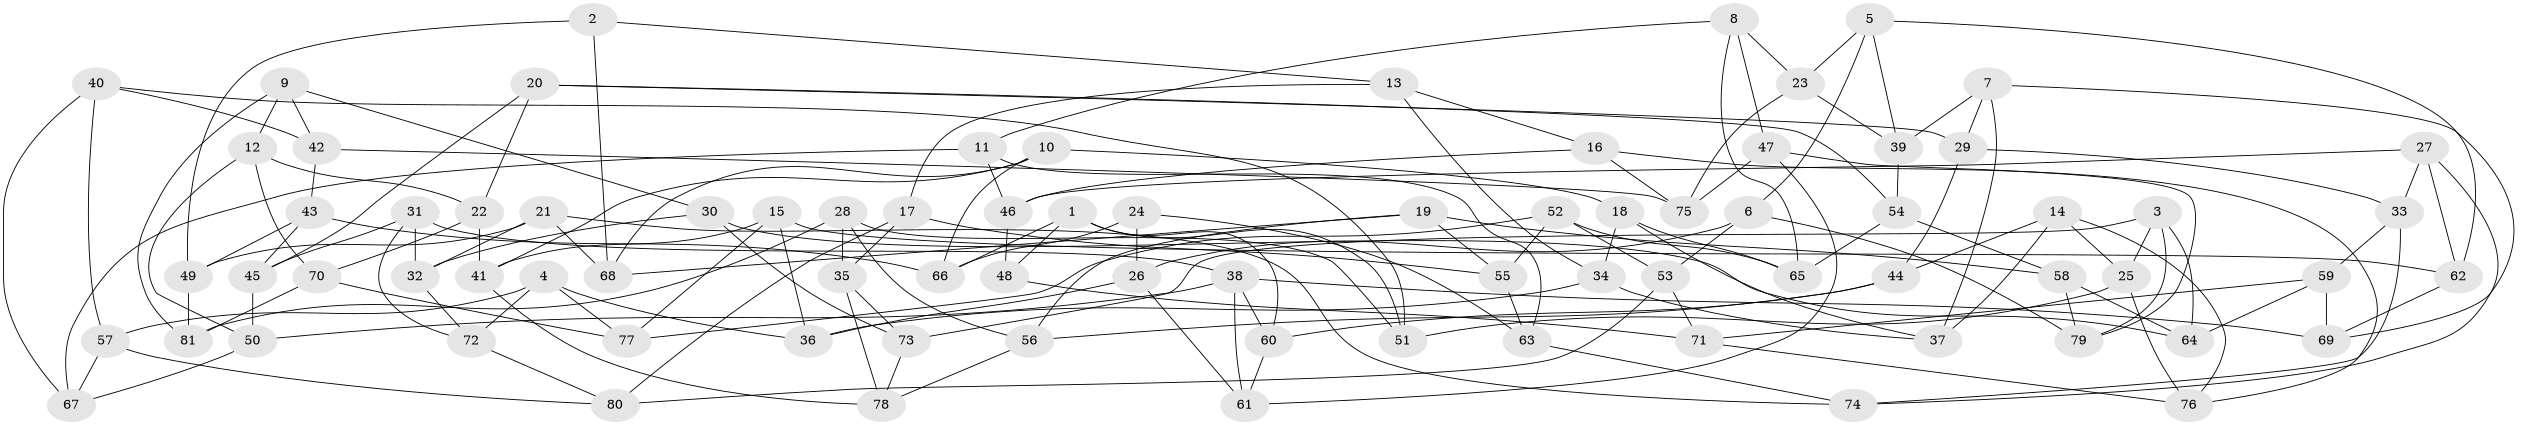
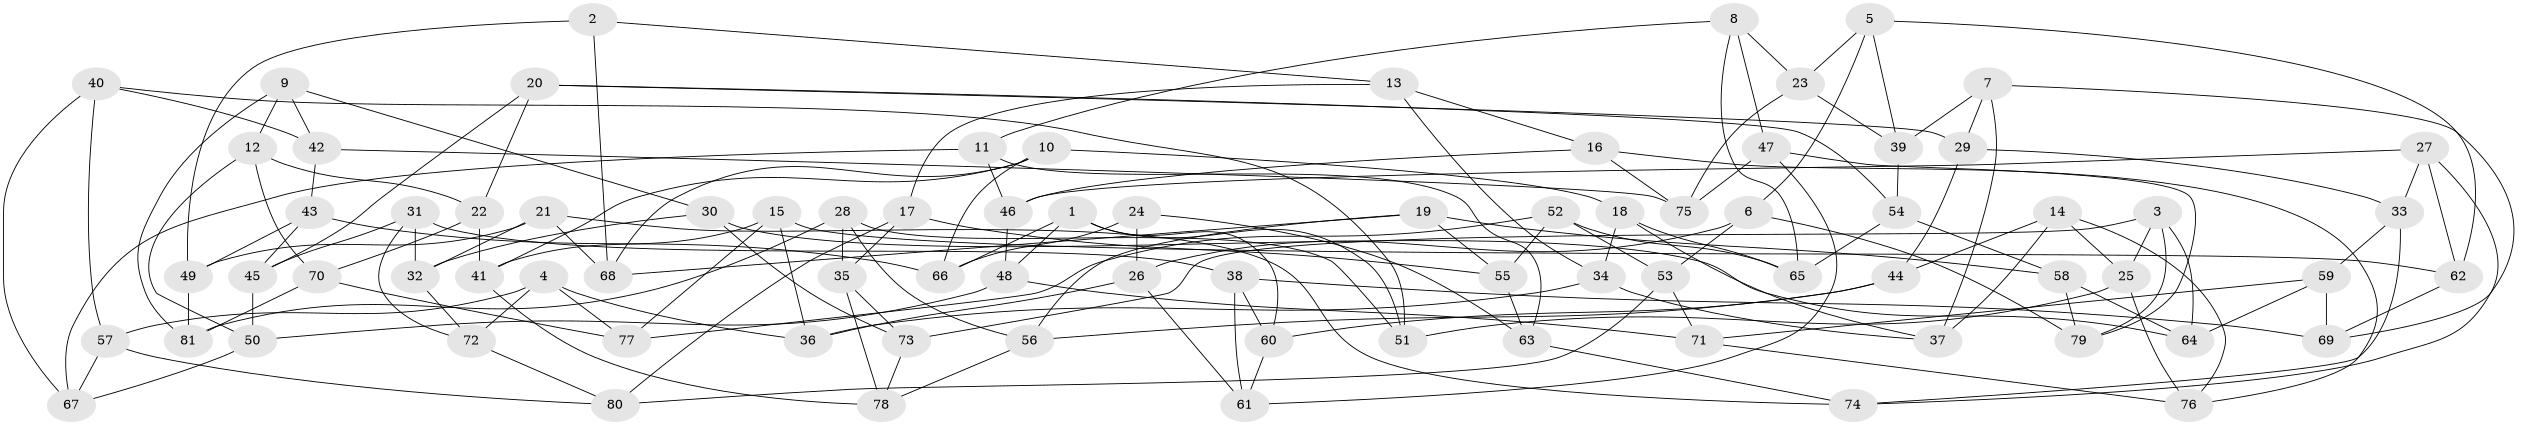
edge "38" -- "50": now "48" -- "50"
